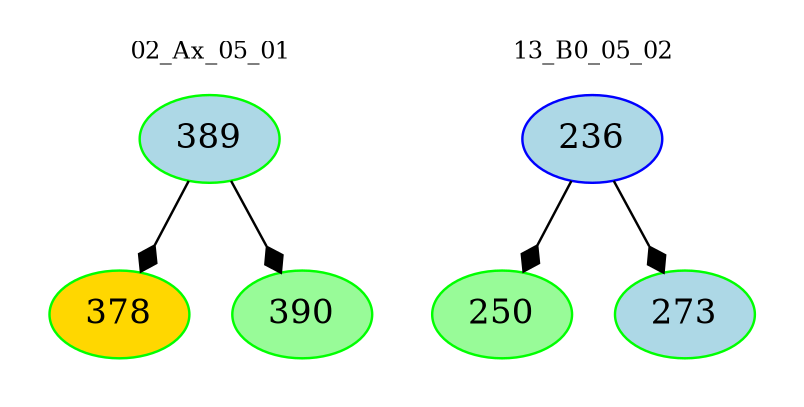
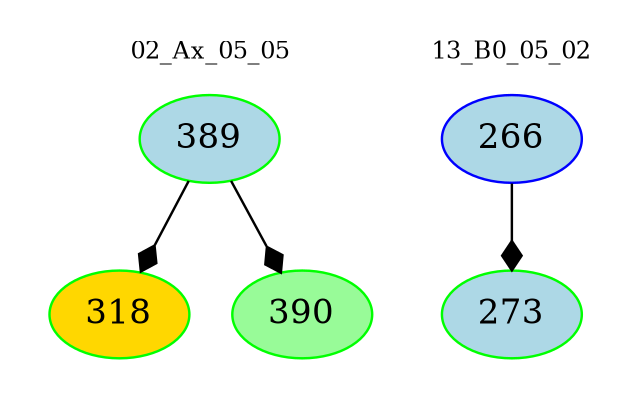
cluster "02_Ax_05_01": label "02_Ax_05_01" -> "02_Ax_05_05"
node "236": label "236" -> "266"
node "378": label "378" -> "318"
node "250": removed
